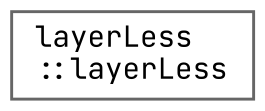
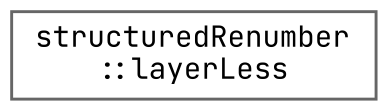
node "layerLess ::layerLess": label "layerLess ::layerLess" -> "structuredRenumber ::layerLess"
